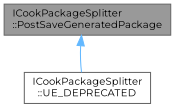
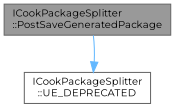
edge "ICookPackageSplitter ::UE_DEPRECATED" -> "ICookPackageSplitter ::PostSaveGeneratedPackage": reversed
